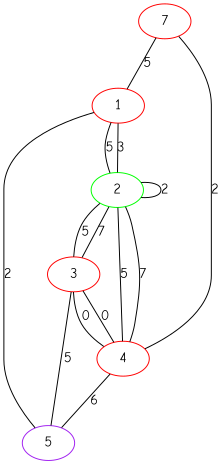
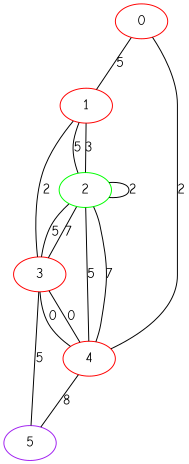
node "7": label "7" -> "0"
edge "1" -- "5": now "1" -- "3"
edge "4" -- "5": label "6" -> "8"
